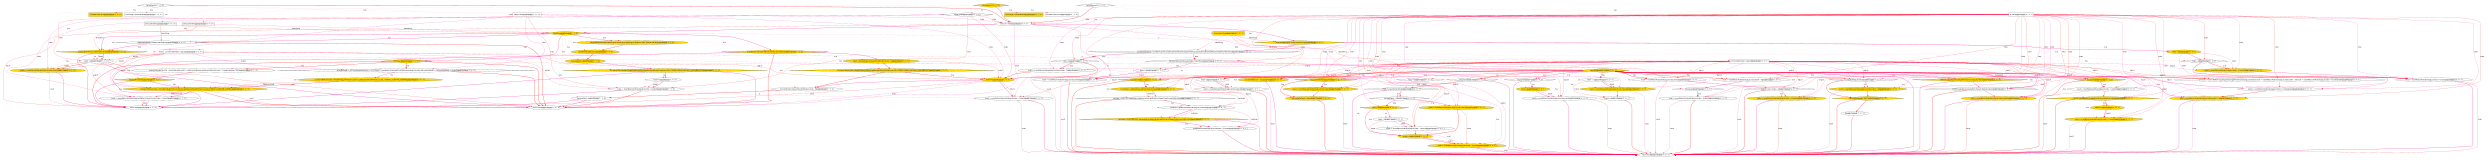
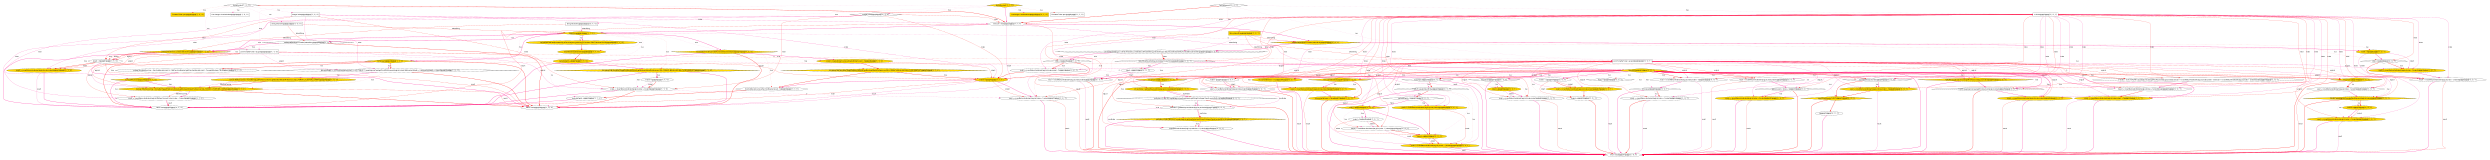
edge "bracketsDepth--@@@19@@@['1', '1', '0']" -> "return result@@@34@@@['1', '0', '0']": style bold -> dashed
edge "!isCompact@@@63@@@['0', '0', '1']" -> "return result@@@117@@@['0', '0', '1']": added
